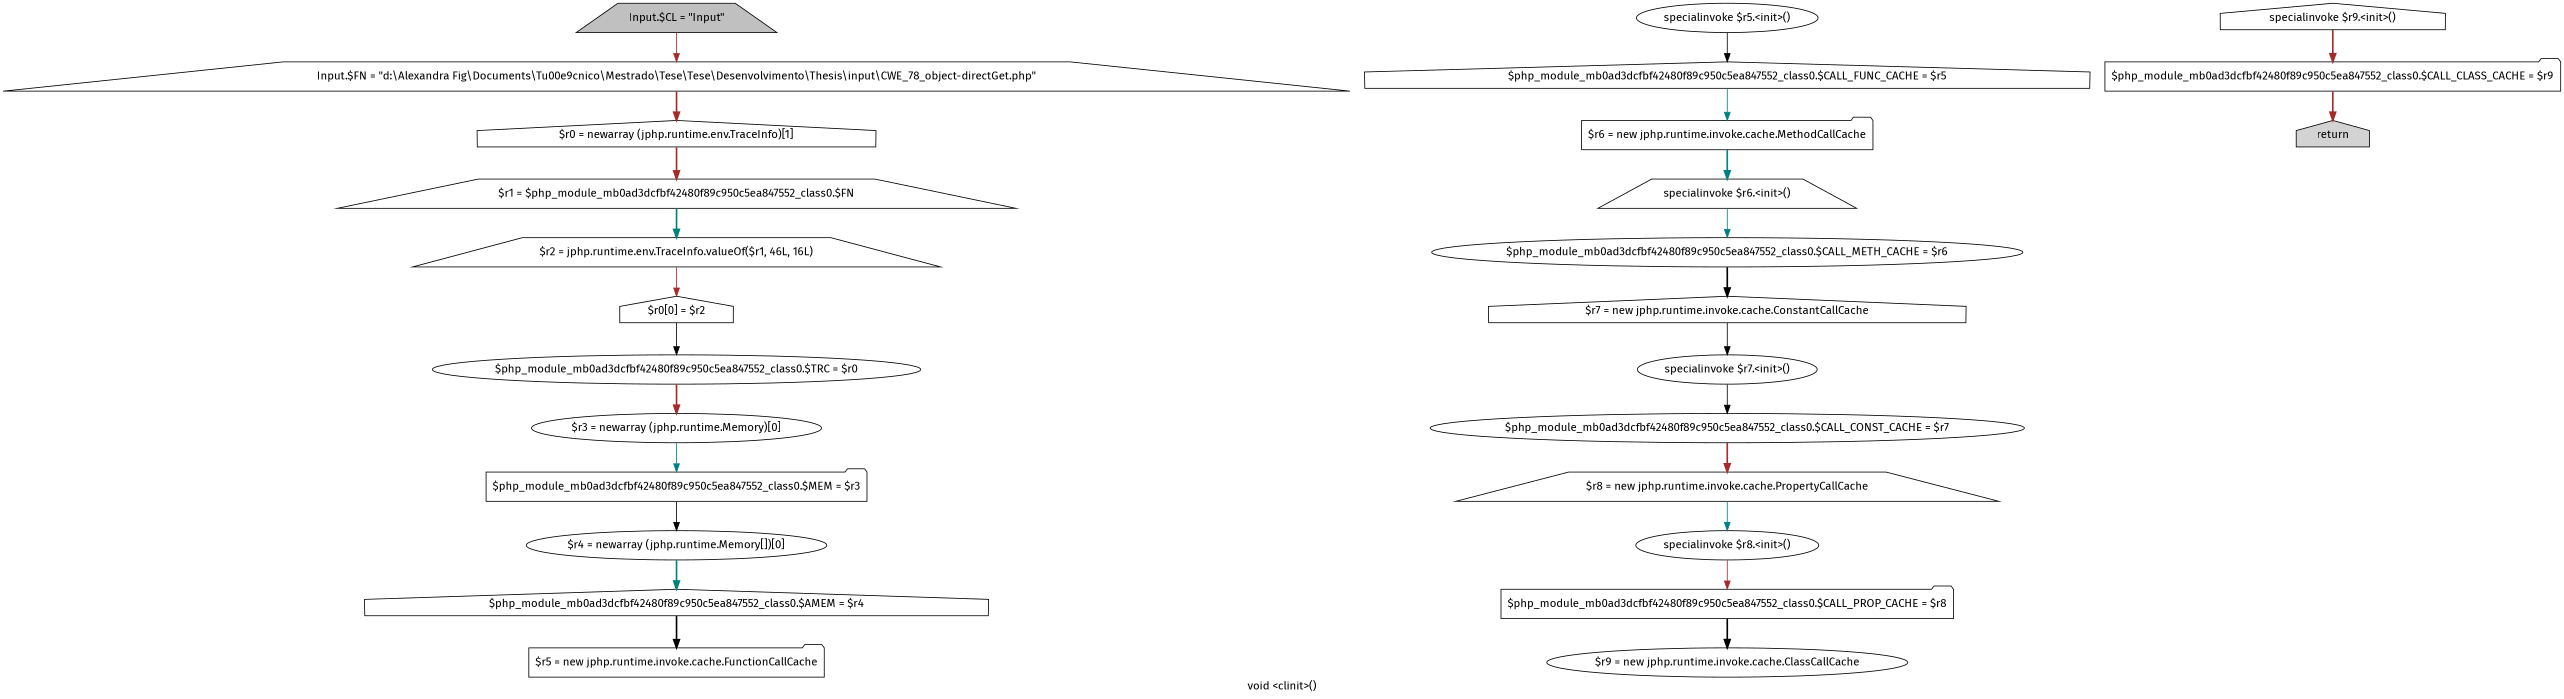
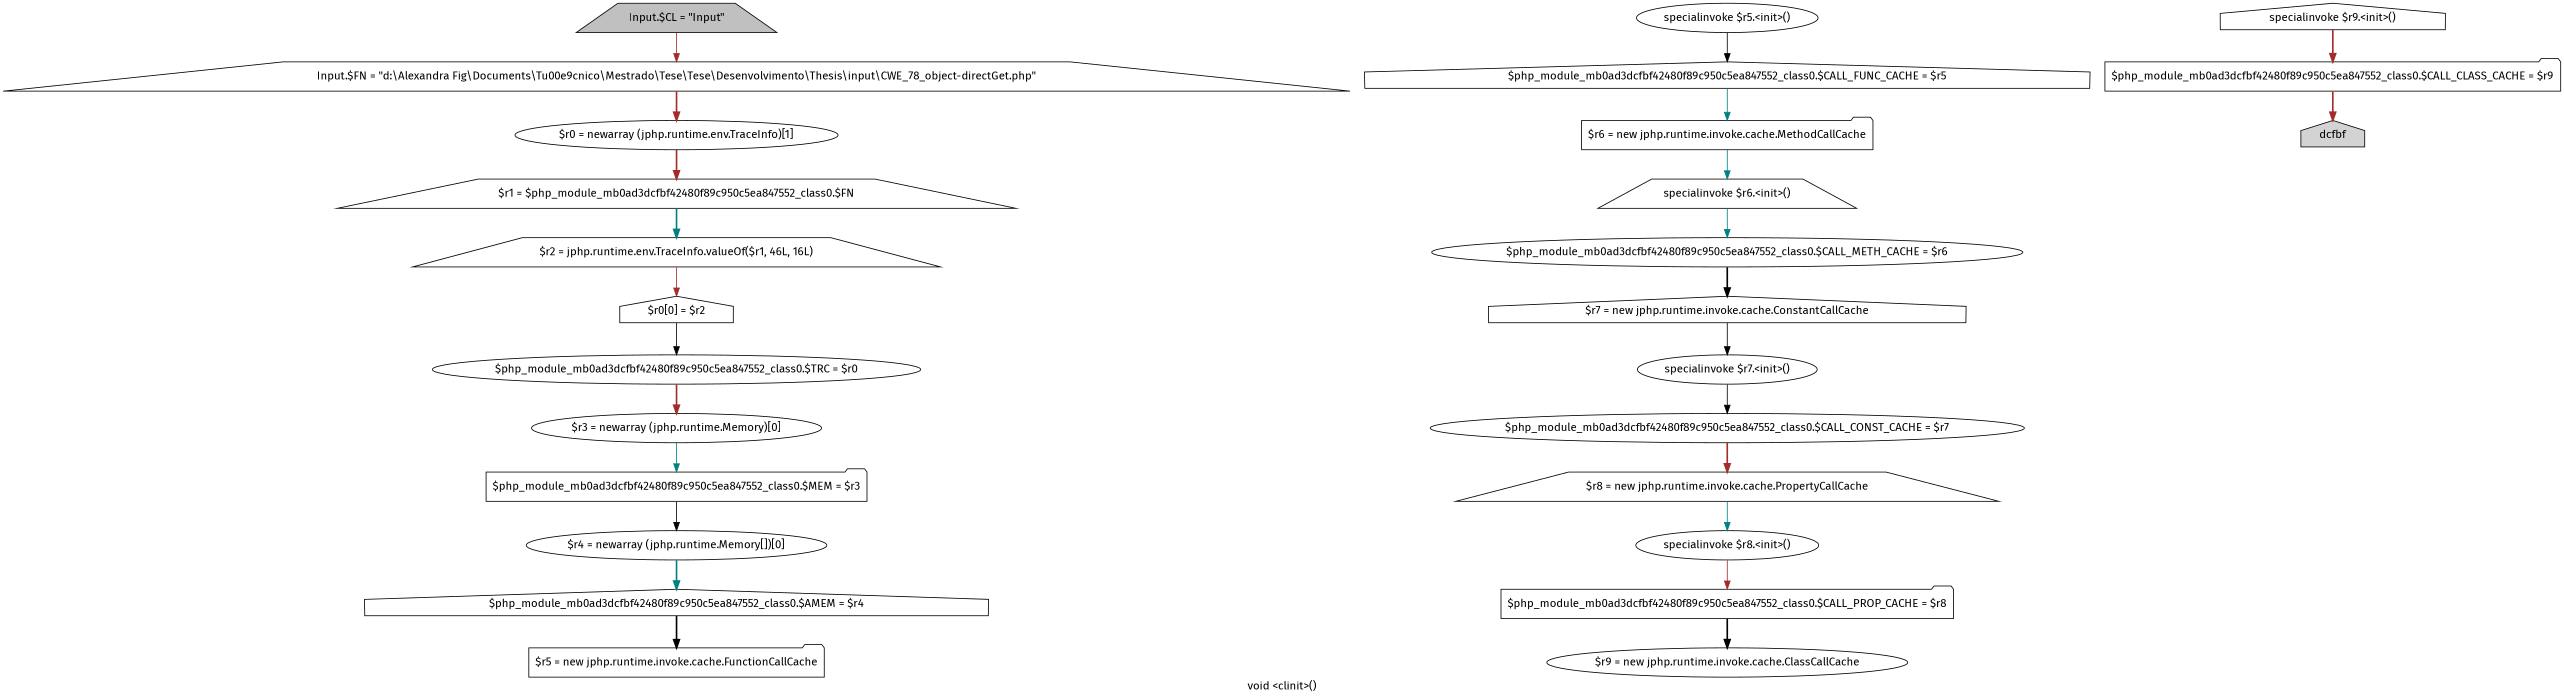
node "$r0 = newarray (jphp.runtime.env.TraceInfo)[1]": shape house -> ellipse
node "return": label "return" -> "dcfbf"
edge "$r6 = new jphp.runtime.invoke.cache.MethodCallCache" -> "specialinvoke $r6.<init>()": style bold -> solid
